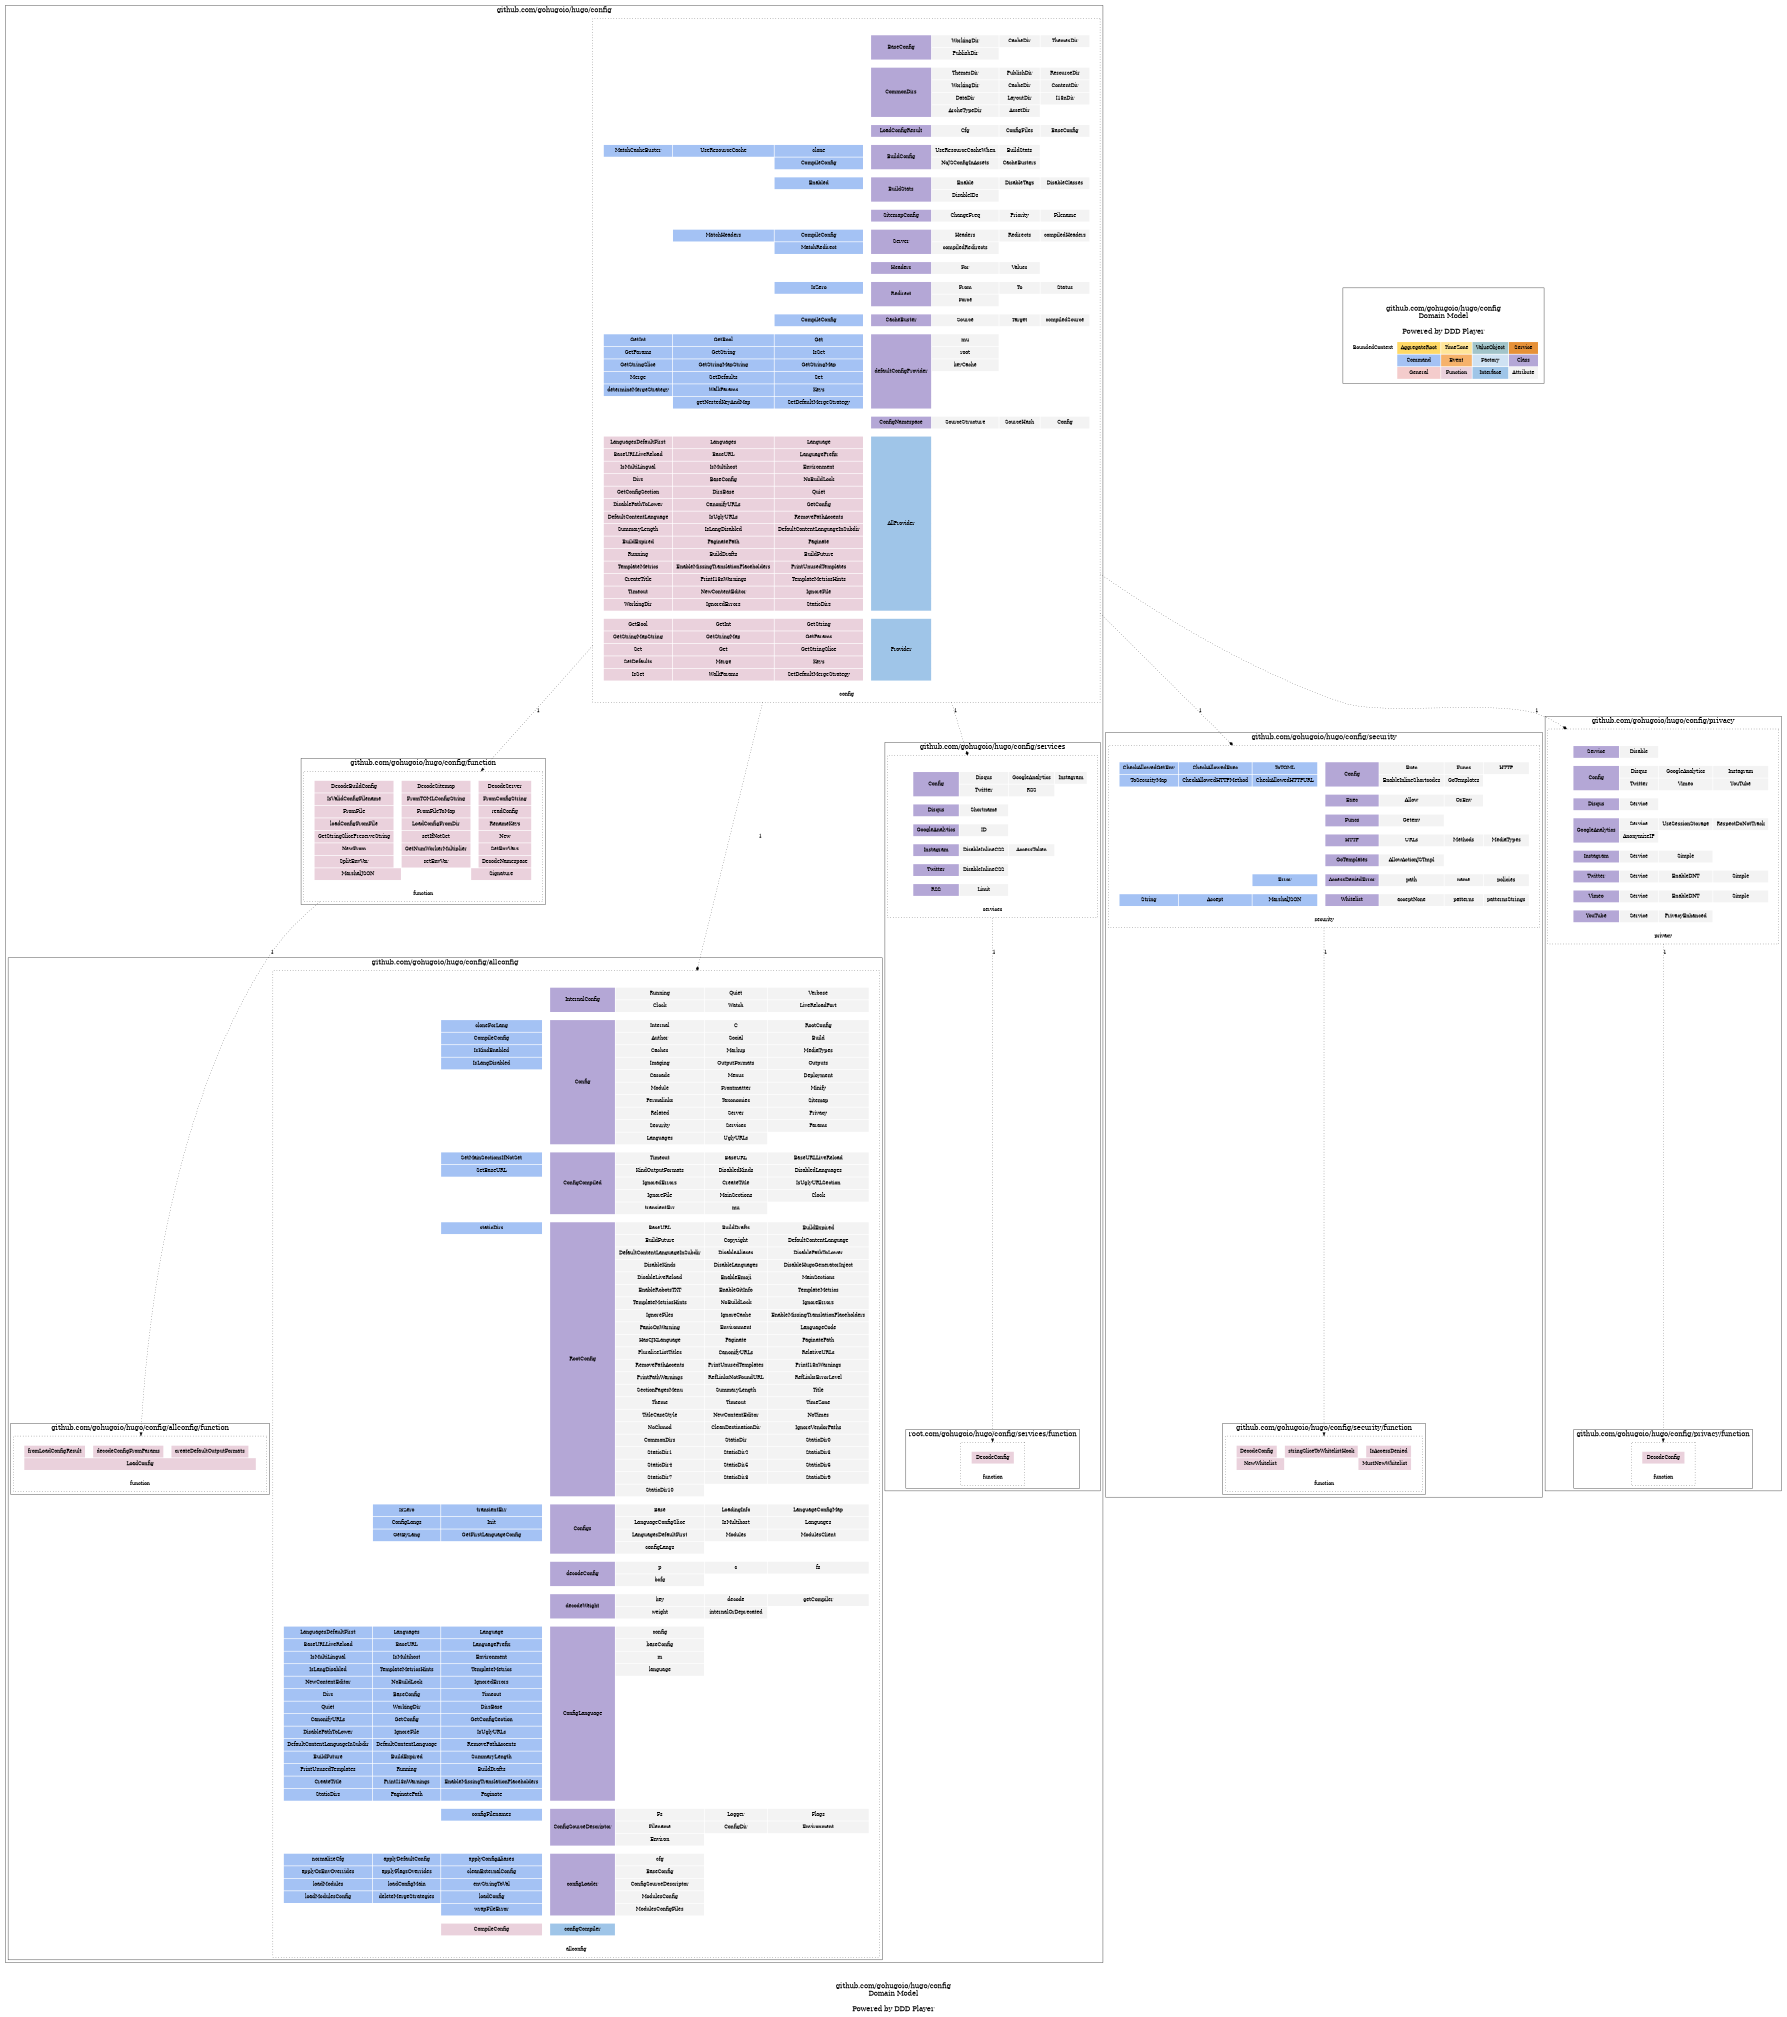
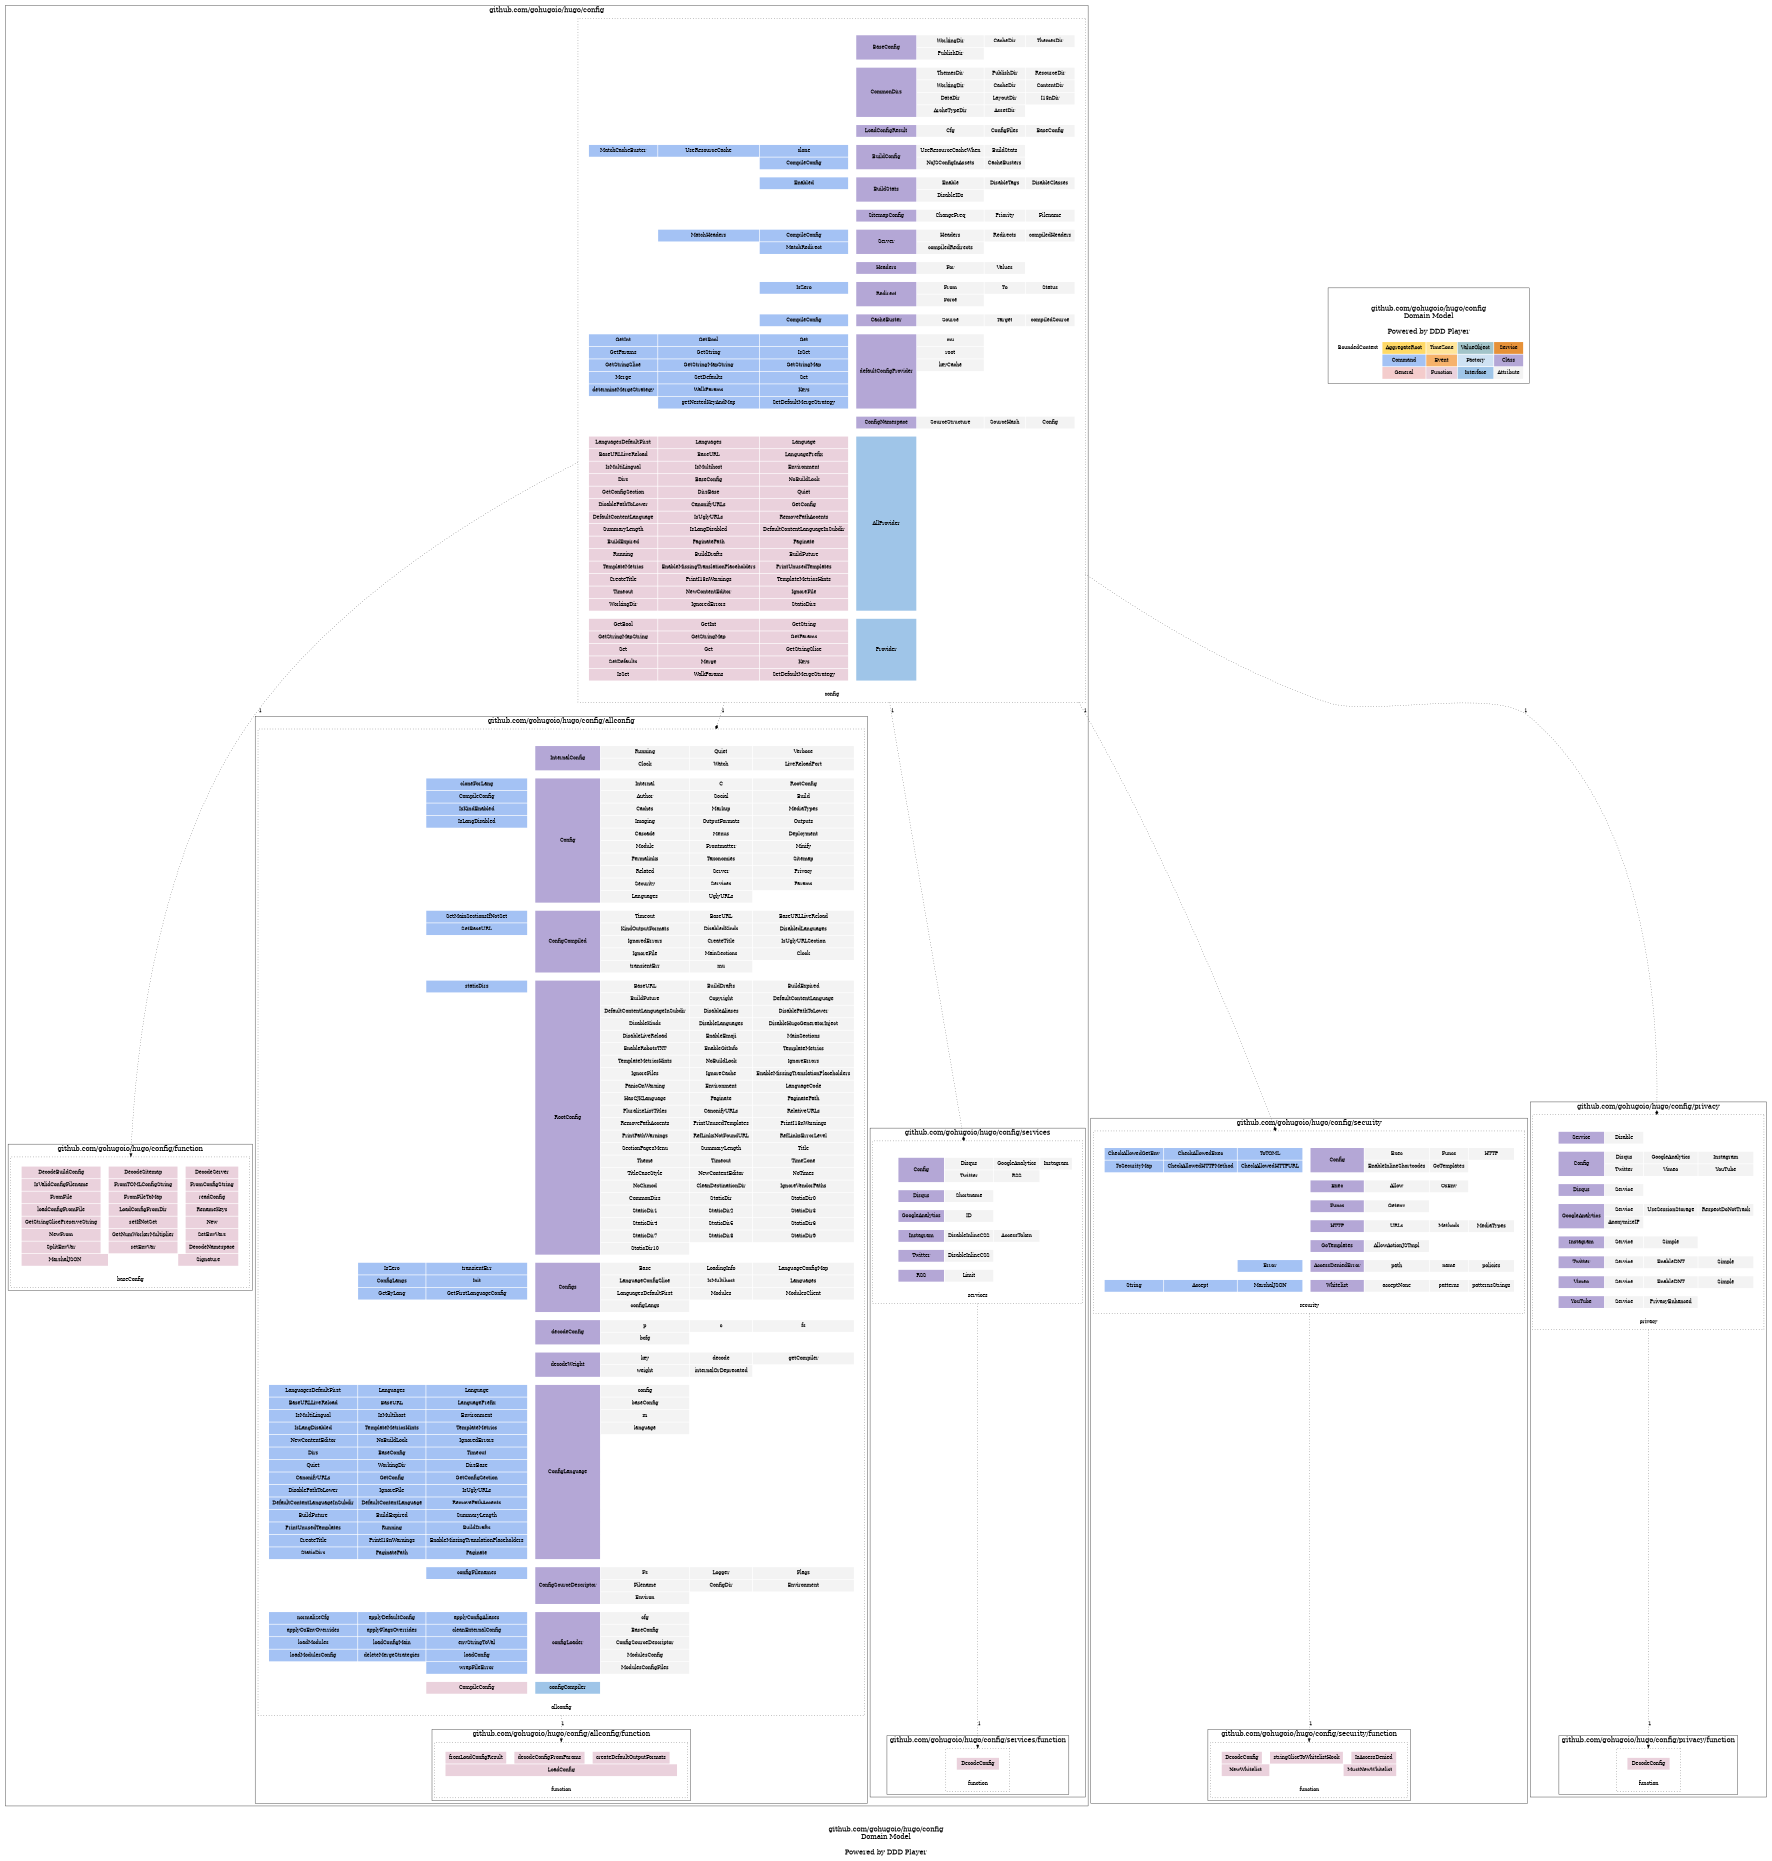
node "DecodeBuildConfig": text "function" -> "baseConfig"
edge "DecodeBuildConfig" -> "fromLoadConfigResult": now "InternalConfig" -> "fromLoadConfigResult"
cluster "root.com/gohugoio/hugo/config/services/function": label "root.com/gohugoio/hugo/config/services/function" -> "github.com/gohugoio/hugo/config/services/function"
